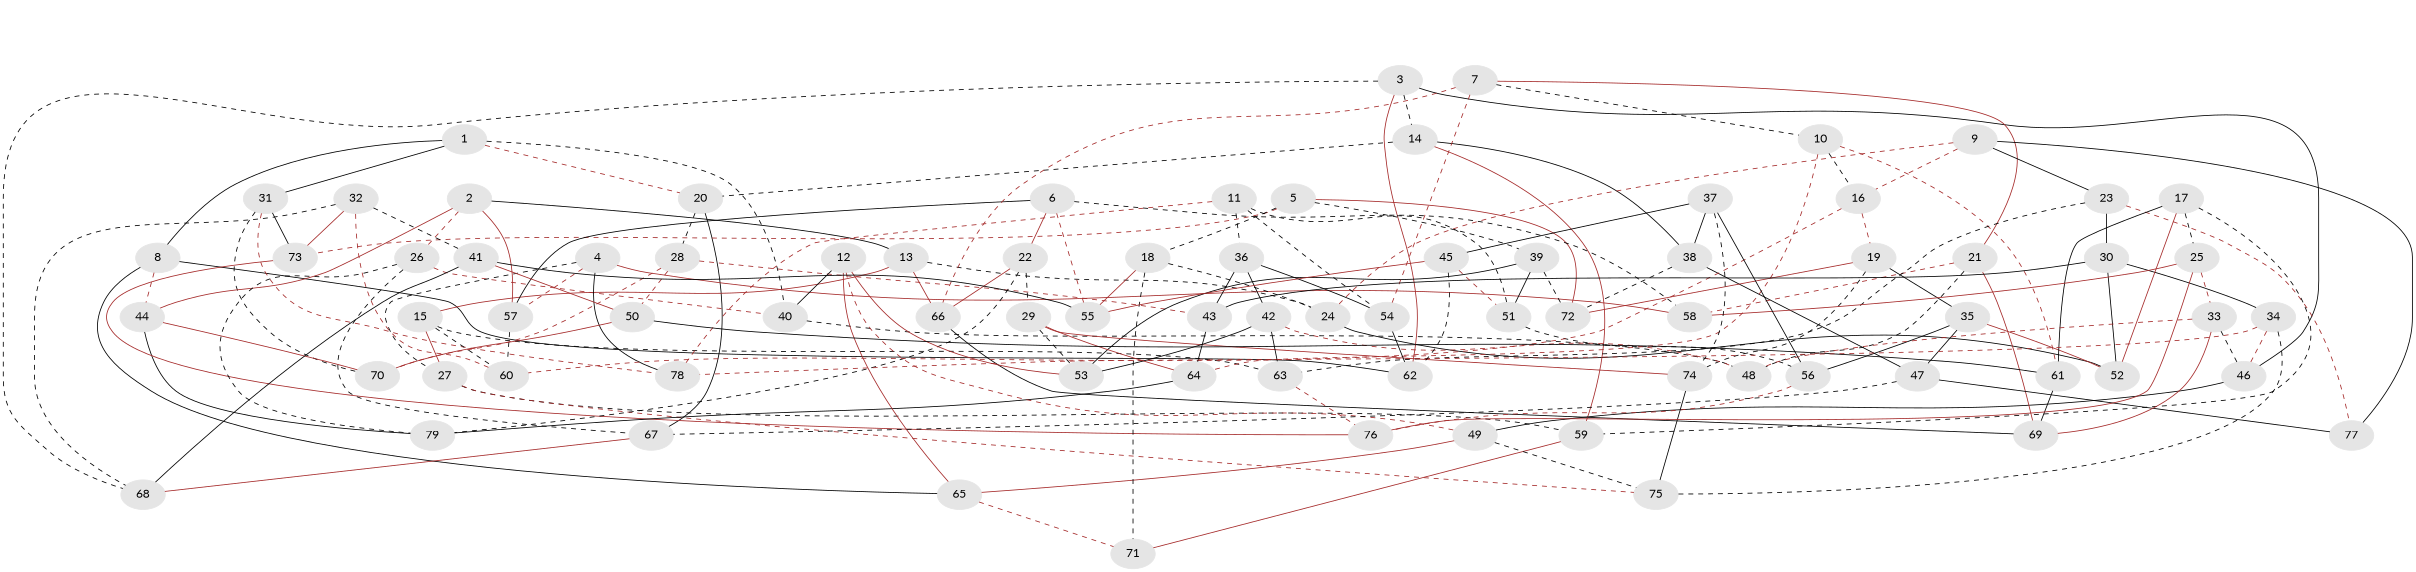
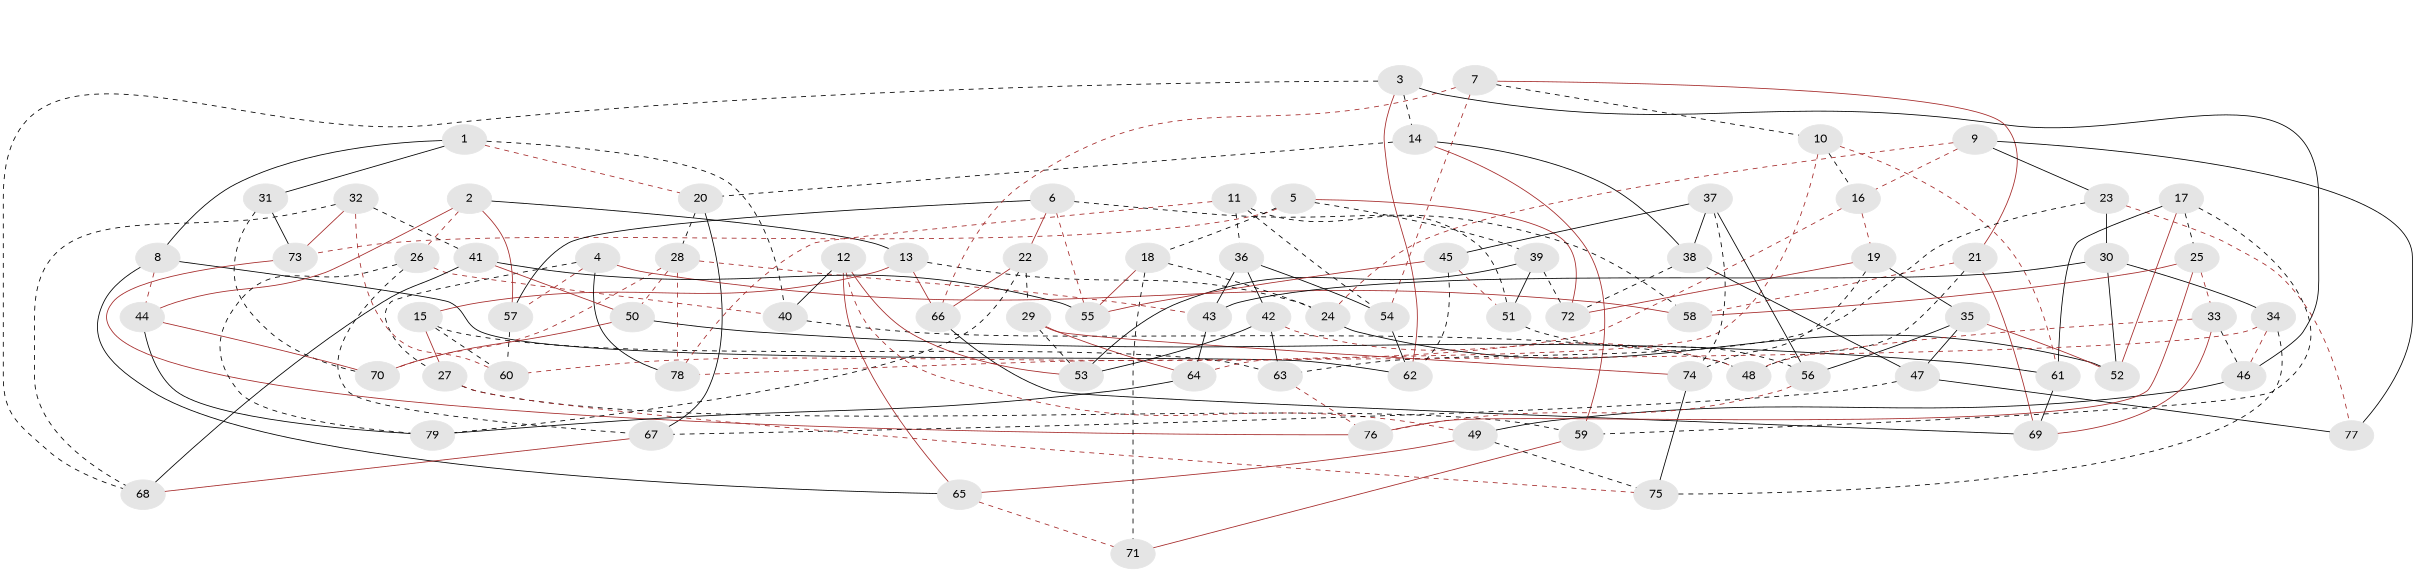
edge "31" -- "78": now "28" -- "78"
